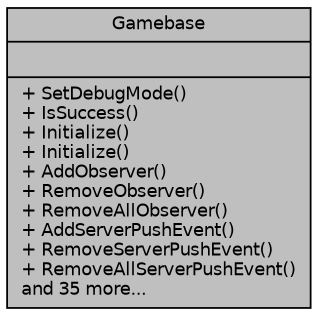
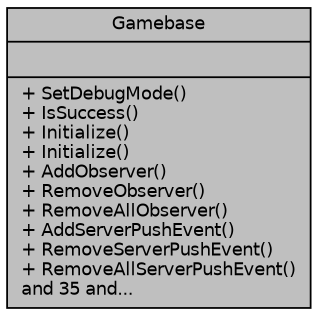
node "Gamebase": text "and 35 more..." -> "and 35 and..."
